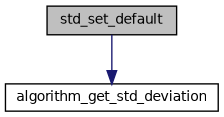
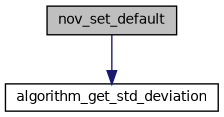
node "std_set_default": label "std_set_default" -> "nov_set_default"
